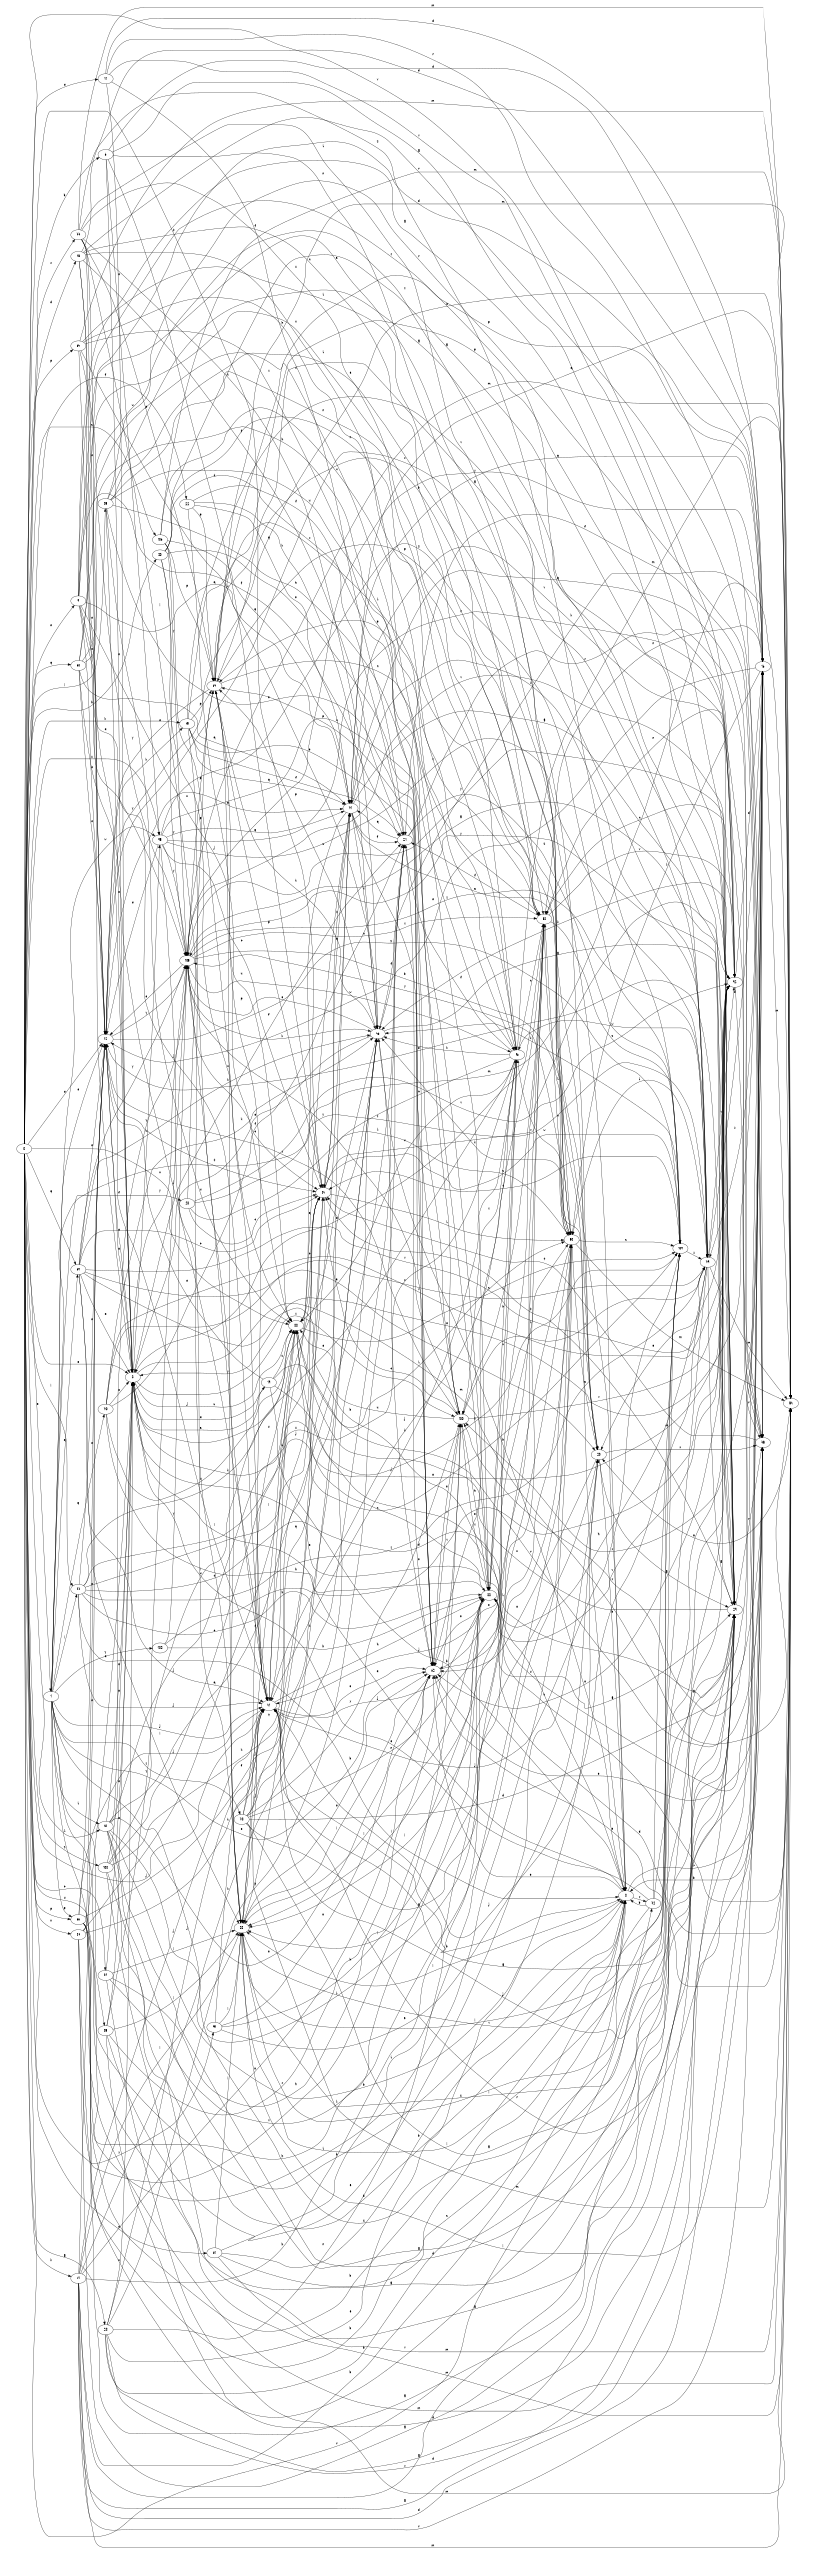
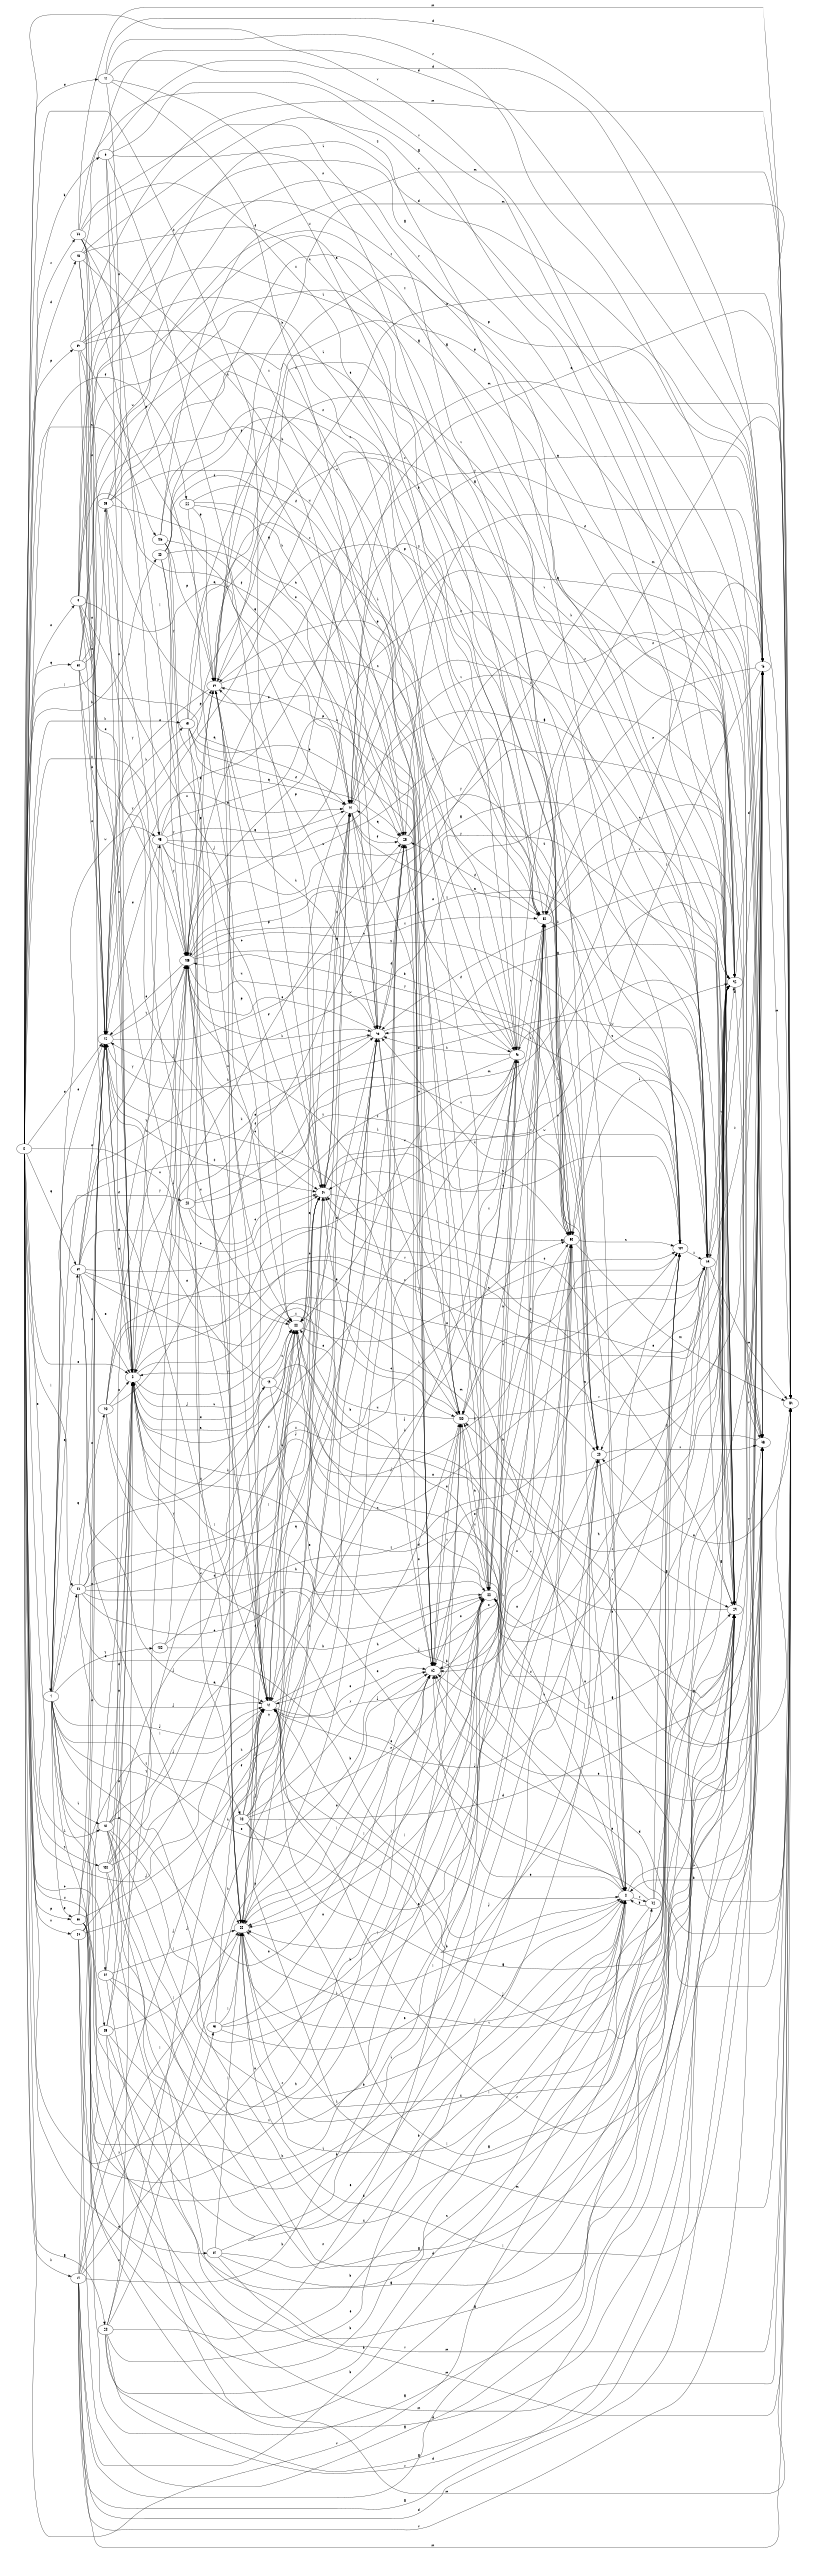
edge "15" -> "96": now "11" -> "96"
node "21": label "21" -> "25"
edge "72" -> "109": label "m" -> "z"
edge "78" -> "20": label "g" -> "e"
